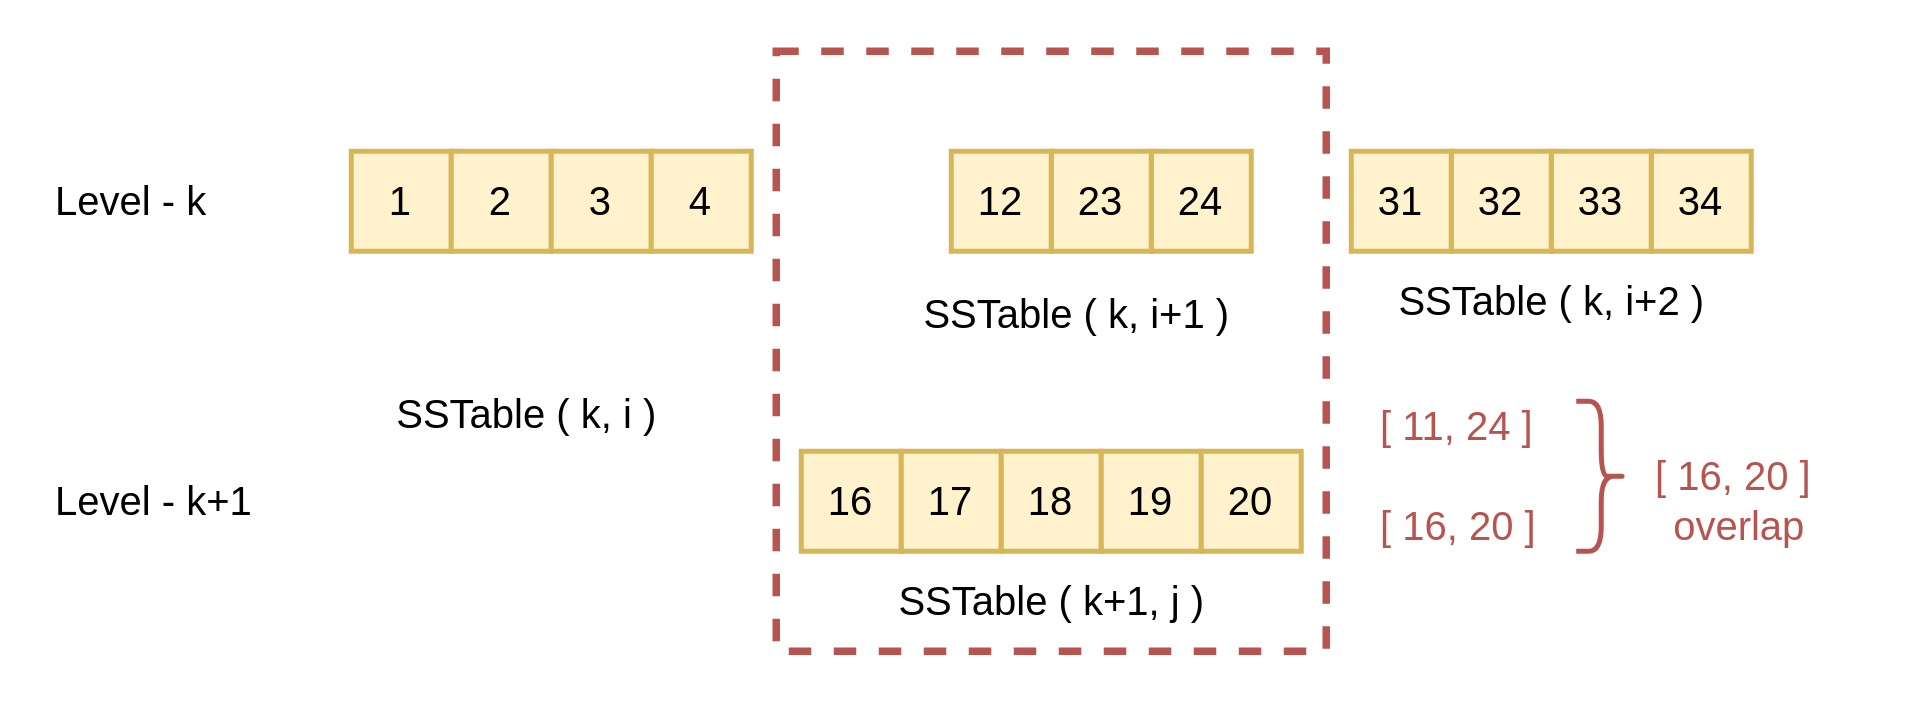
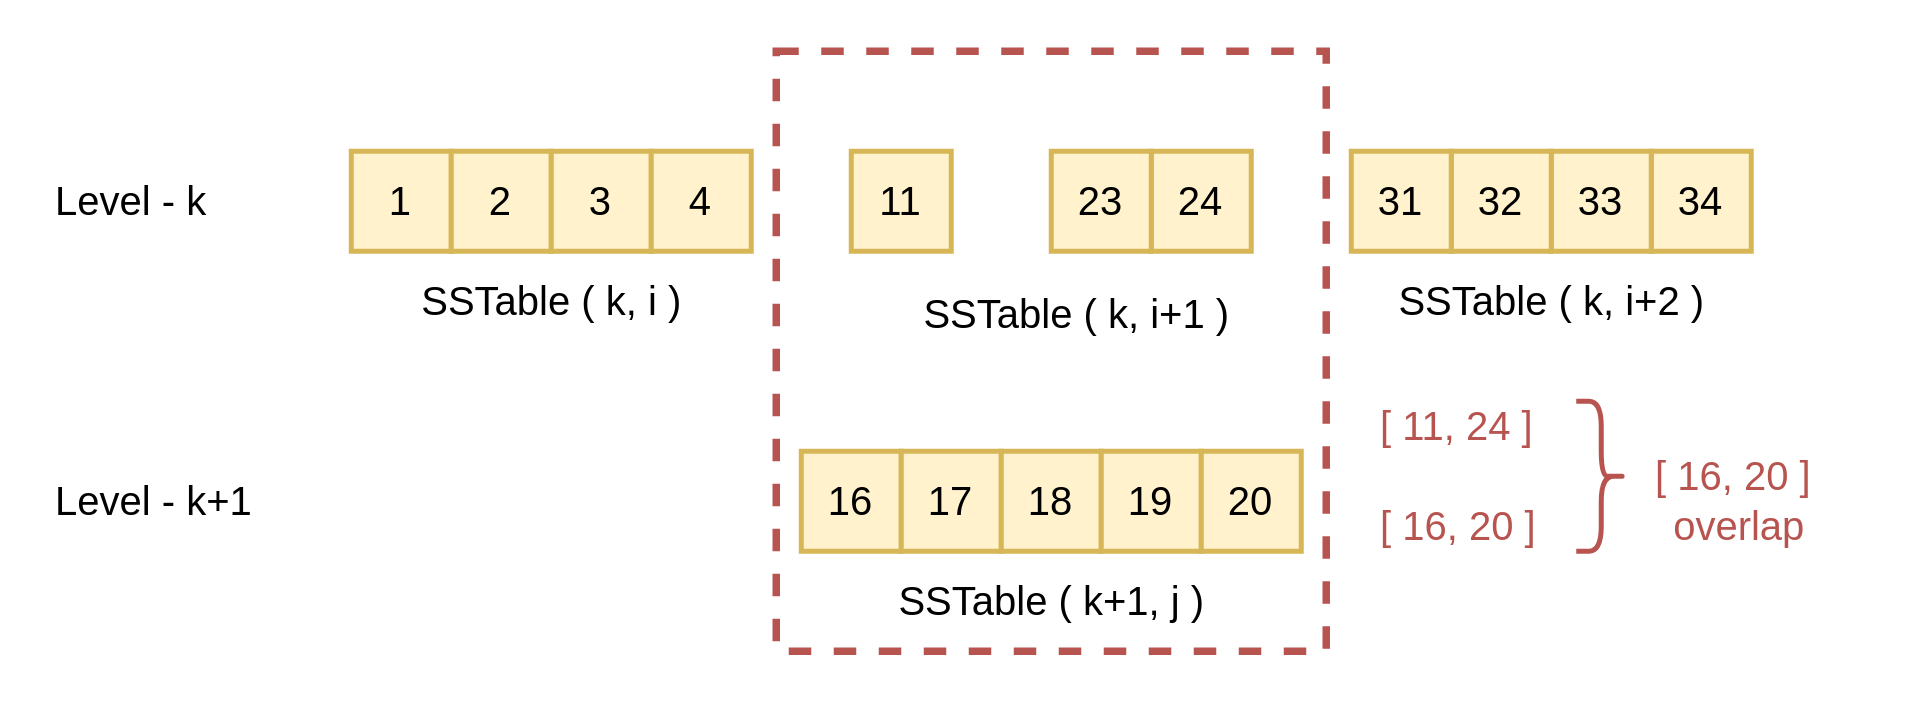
node "11": added
node "12": removed
node "SSTable ( k, i )": moved (526, 414) -> (551, 301)
